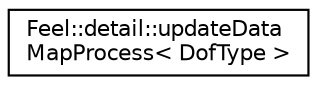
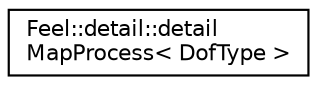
node "Feel::detail::updateData MapProcess< DofType >": label "Feel::detail::updateData MapProcess< DofType >" -> "Feel::detail::detail MapProcess< DofType >"
